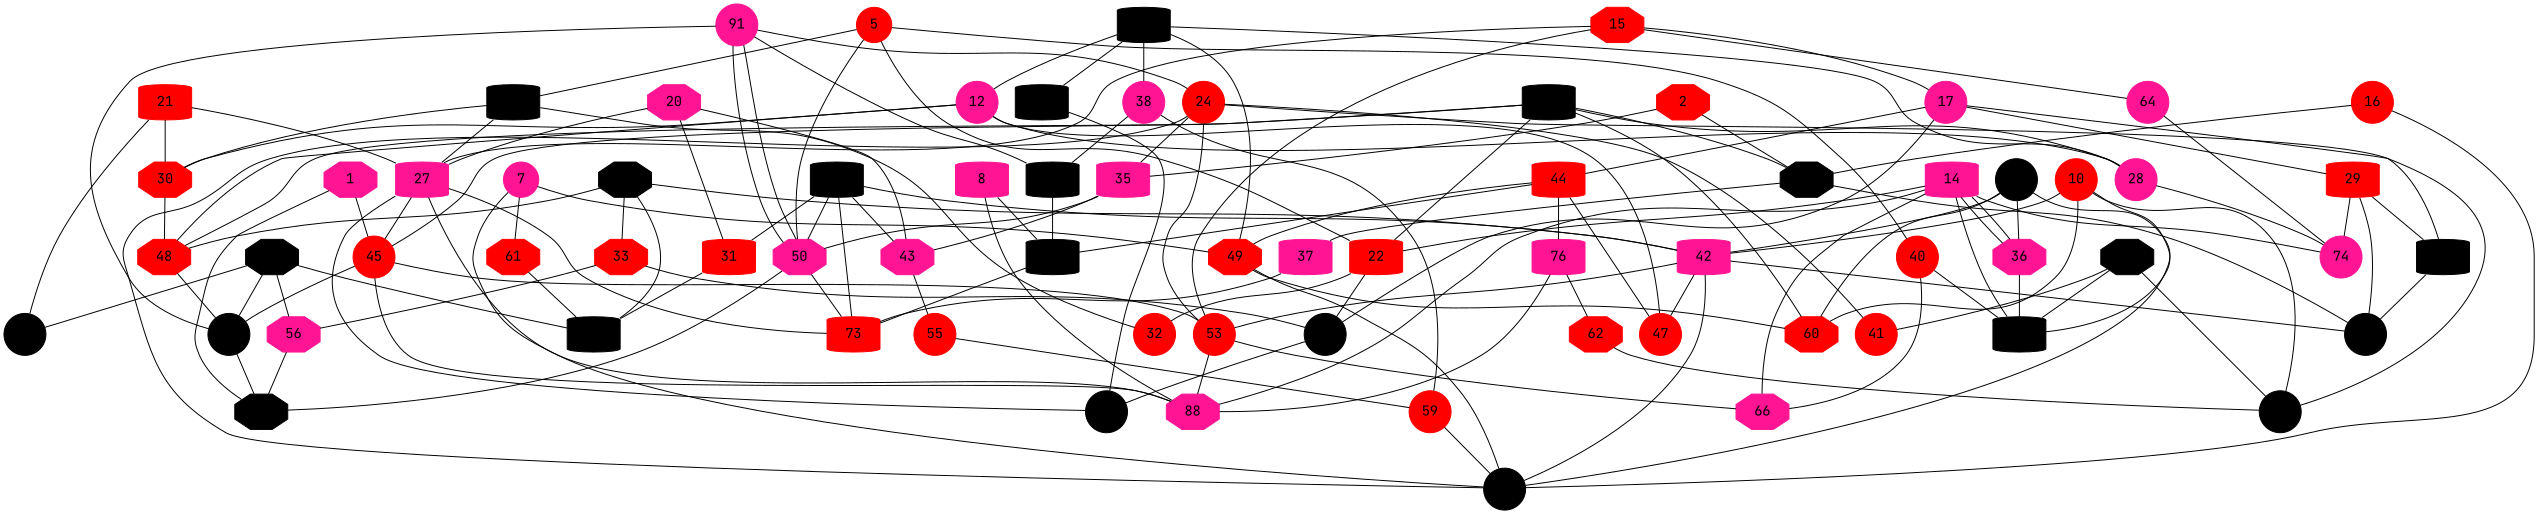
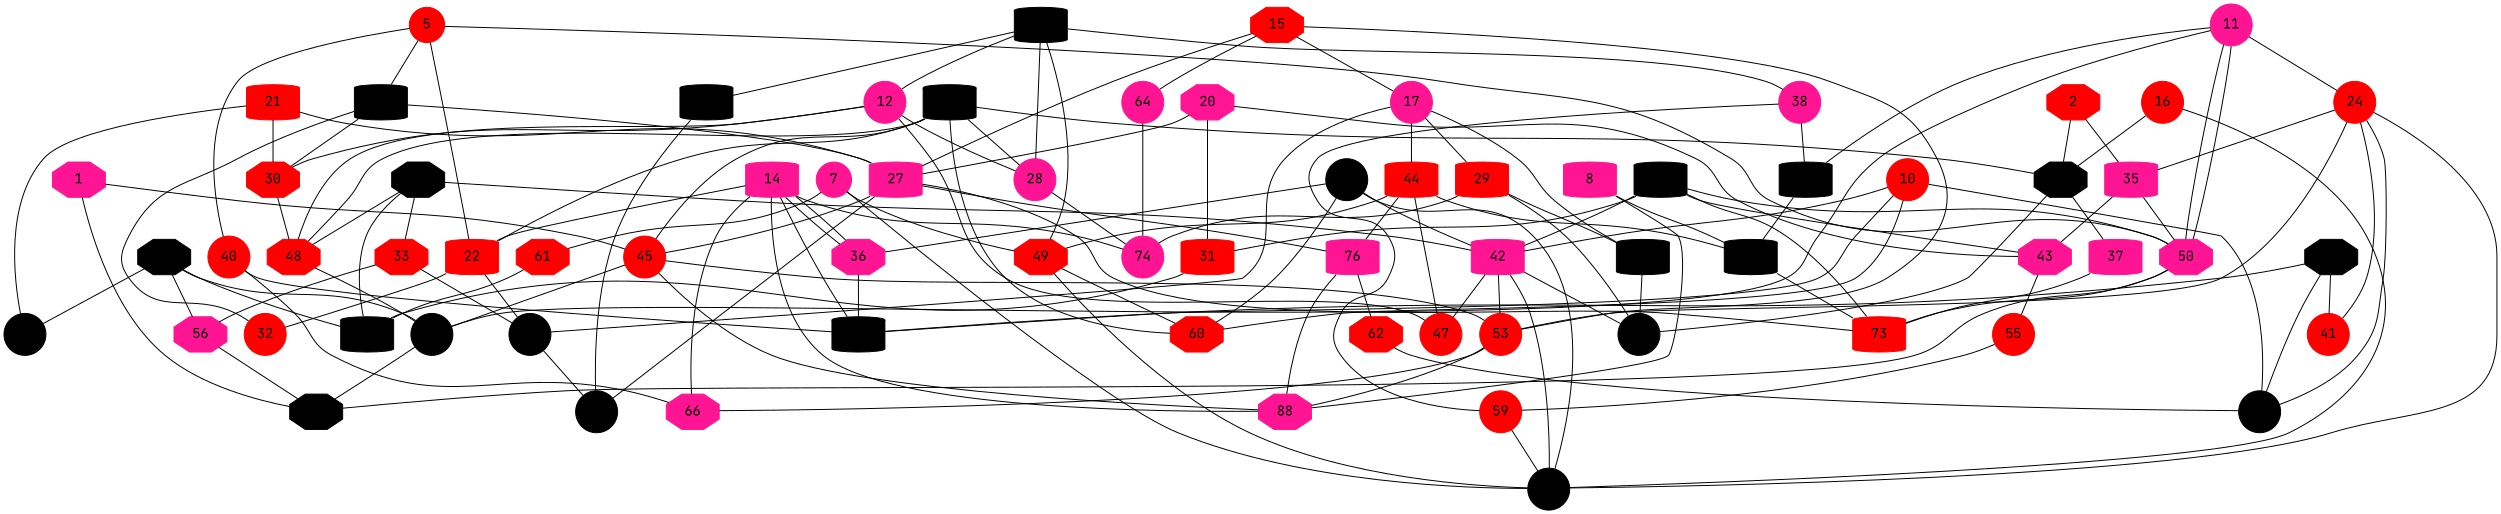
node "91": label "91" -> "11"
edge "27" -- "88": now "27" -- "76"
